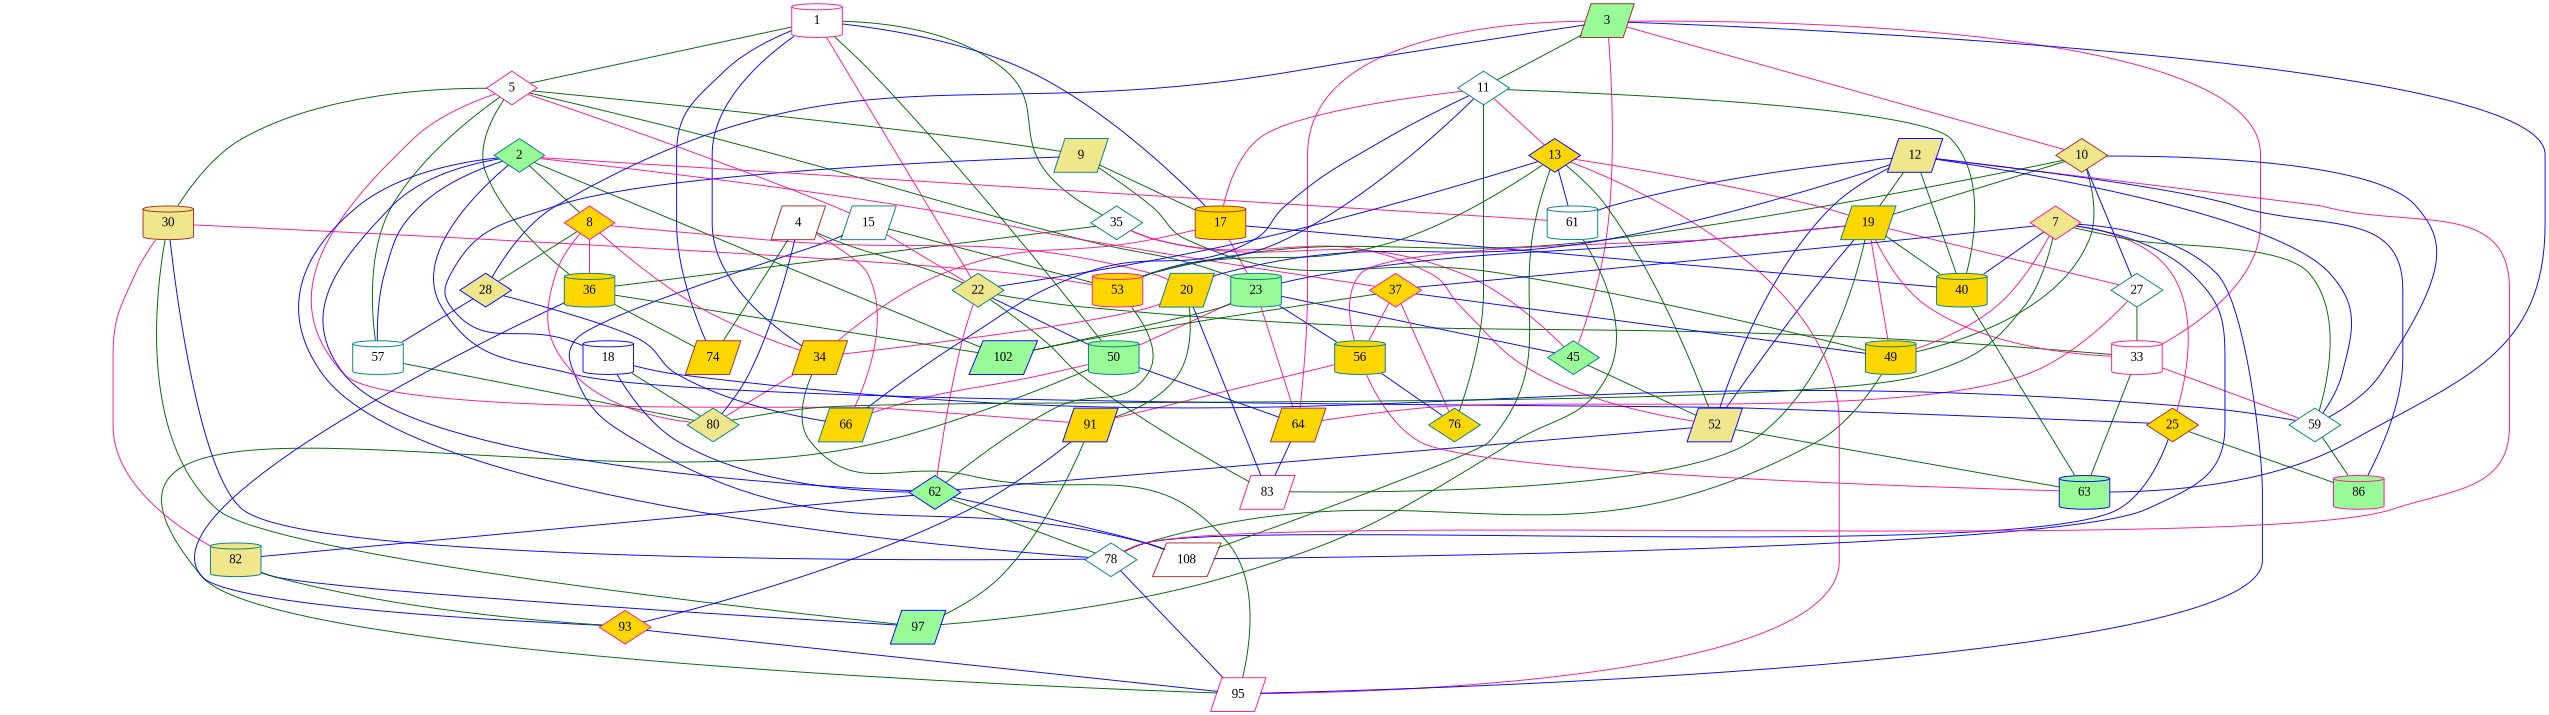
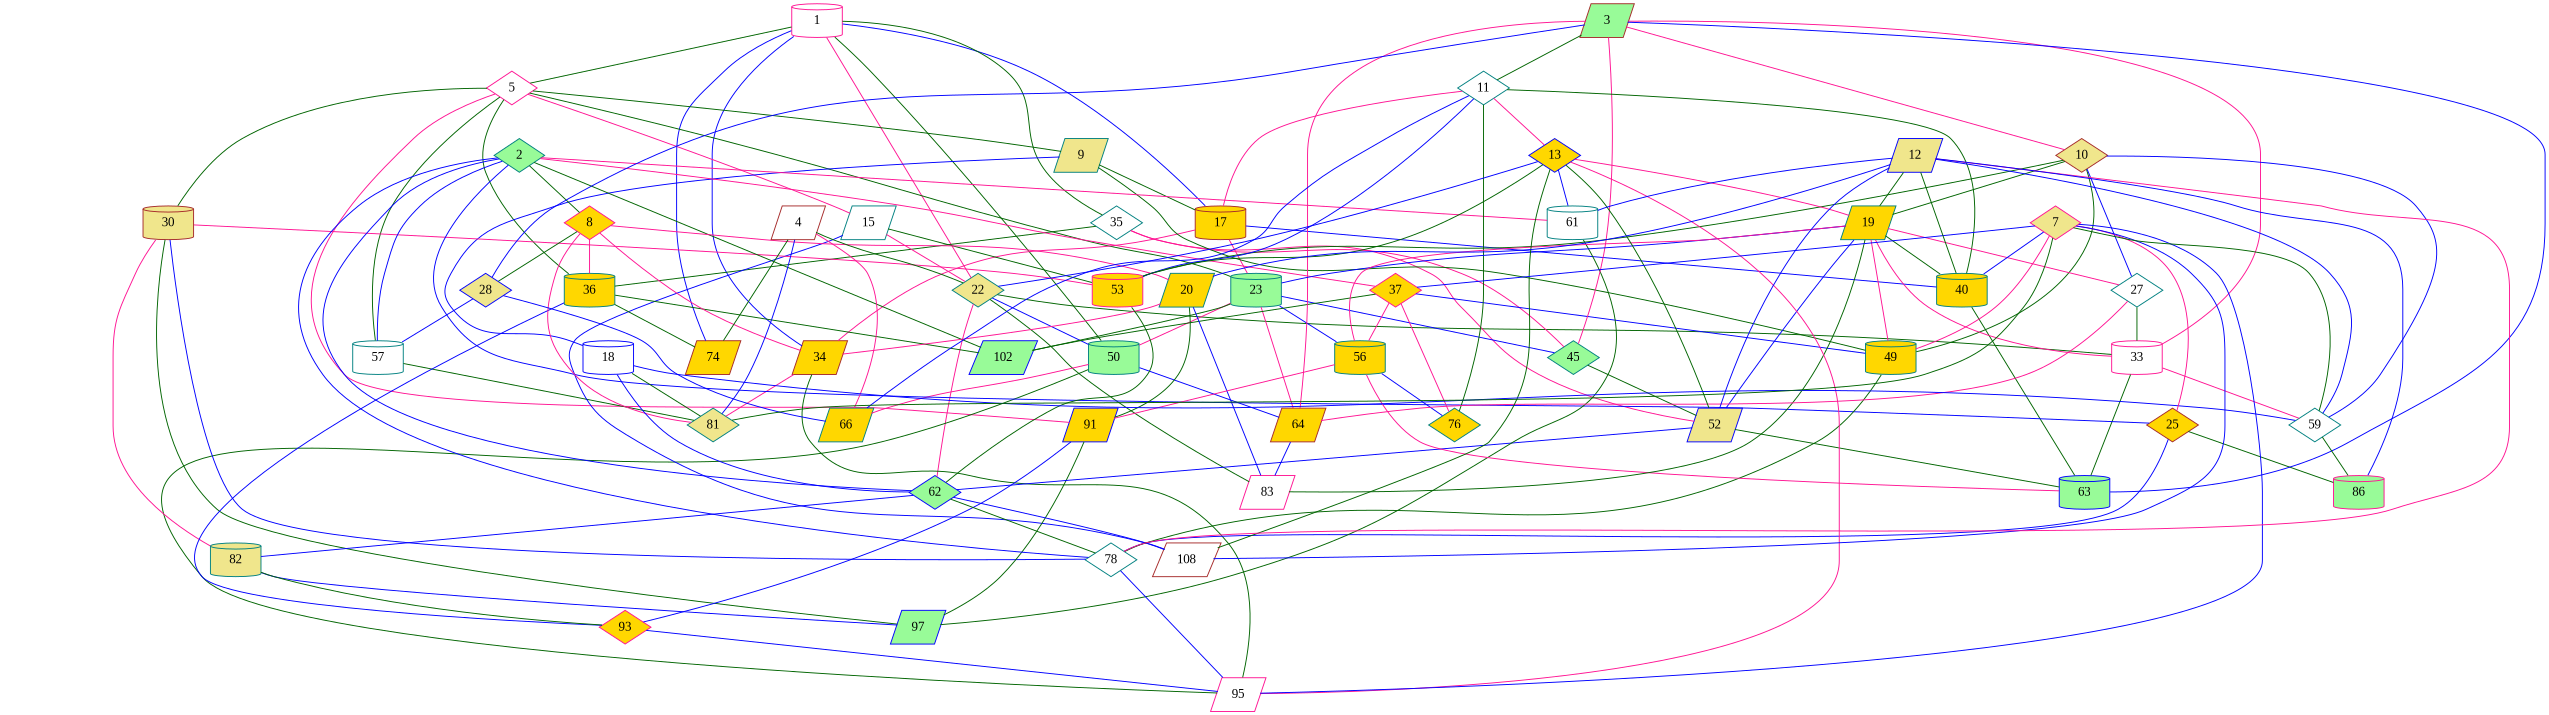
node "80": label "80" -> "81"
